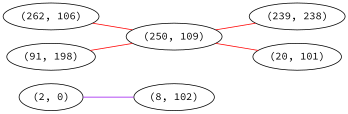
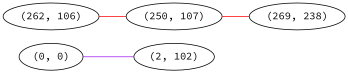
node "(239, 238)": label "(239, 238)" -> "(269, 238)"
node "(250, 109)": label "(250, 109)" -> "(250, 107)"
node "(91, 198)": removed
node "(20, 101)": removed
node "(2, 0)": label "(2, 0)" -> "(0, 0)"
node "(8, 102)": label "(8, 102)" -> "(2, 102)"
